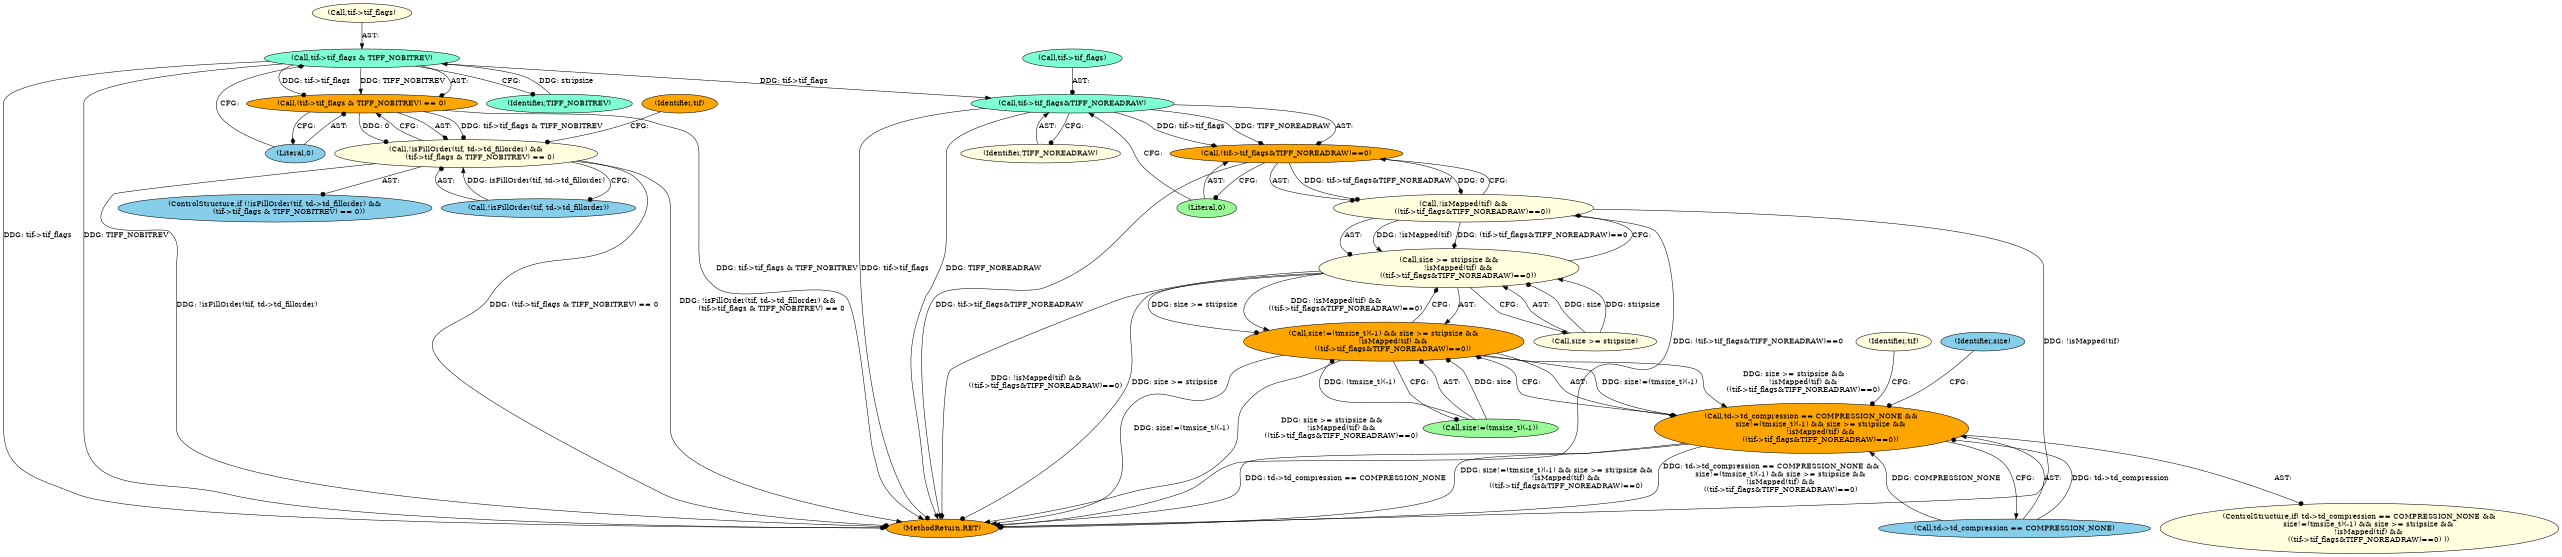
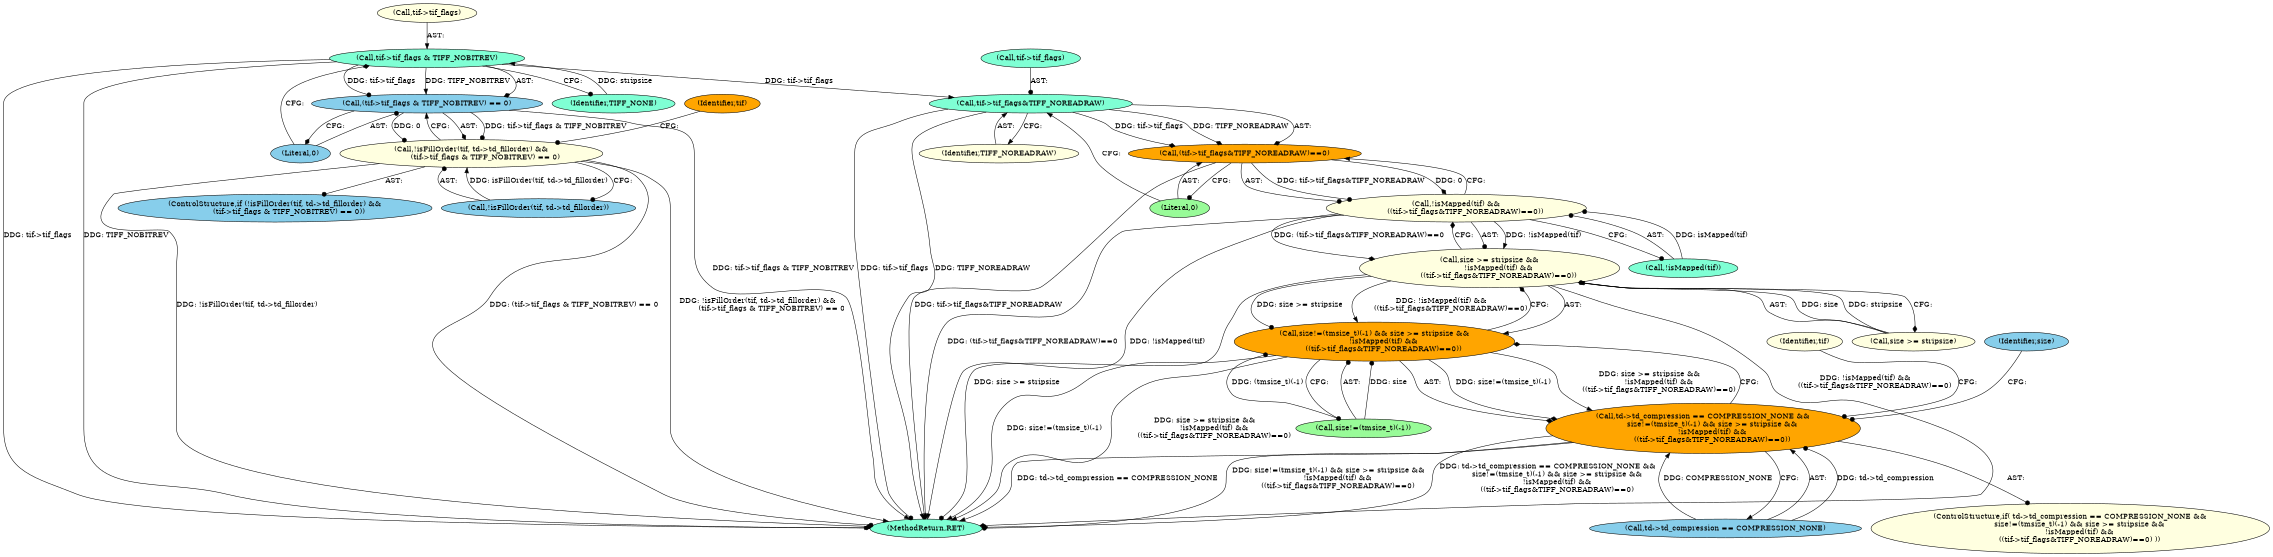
node "(Call,(tif->tif_flags & TIFF_NOBITREV) == 0)": fillcolor orange -> skyblue
node "(Identifier,TIFF_NOBITREV)": label "(Identifier,TIFF_NOBITREV)" -> "(Identifier,TIFF_NONE)"
edge "(Call,tif->tif_flags&TIFF_NOREADRAW)" -> "(Identifier,TIFF_NOREADRAW)": arrowhead dot -> normal
node "(Call,!isMapped(tif))": added
edge "(Call,(tif->tif_flags&TIFF_NOREADRAW)==0)" -> "(MethodReturn,RET)": arrowhead normal -> dot
node "(MethodReturn,RET)": fillcolor orange -> aquamarine
